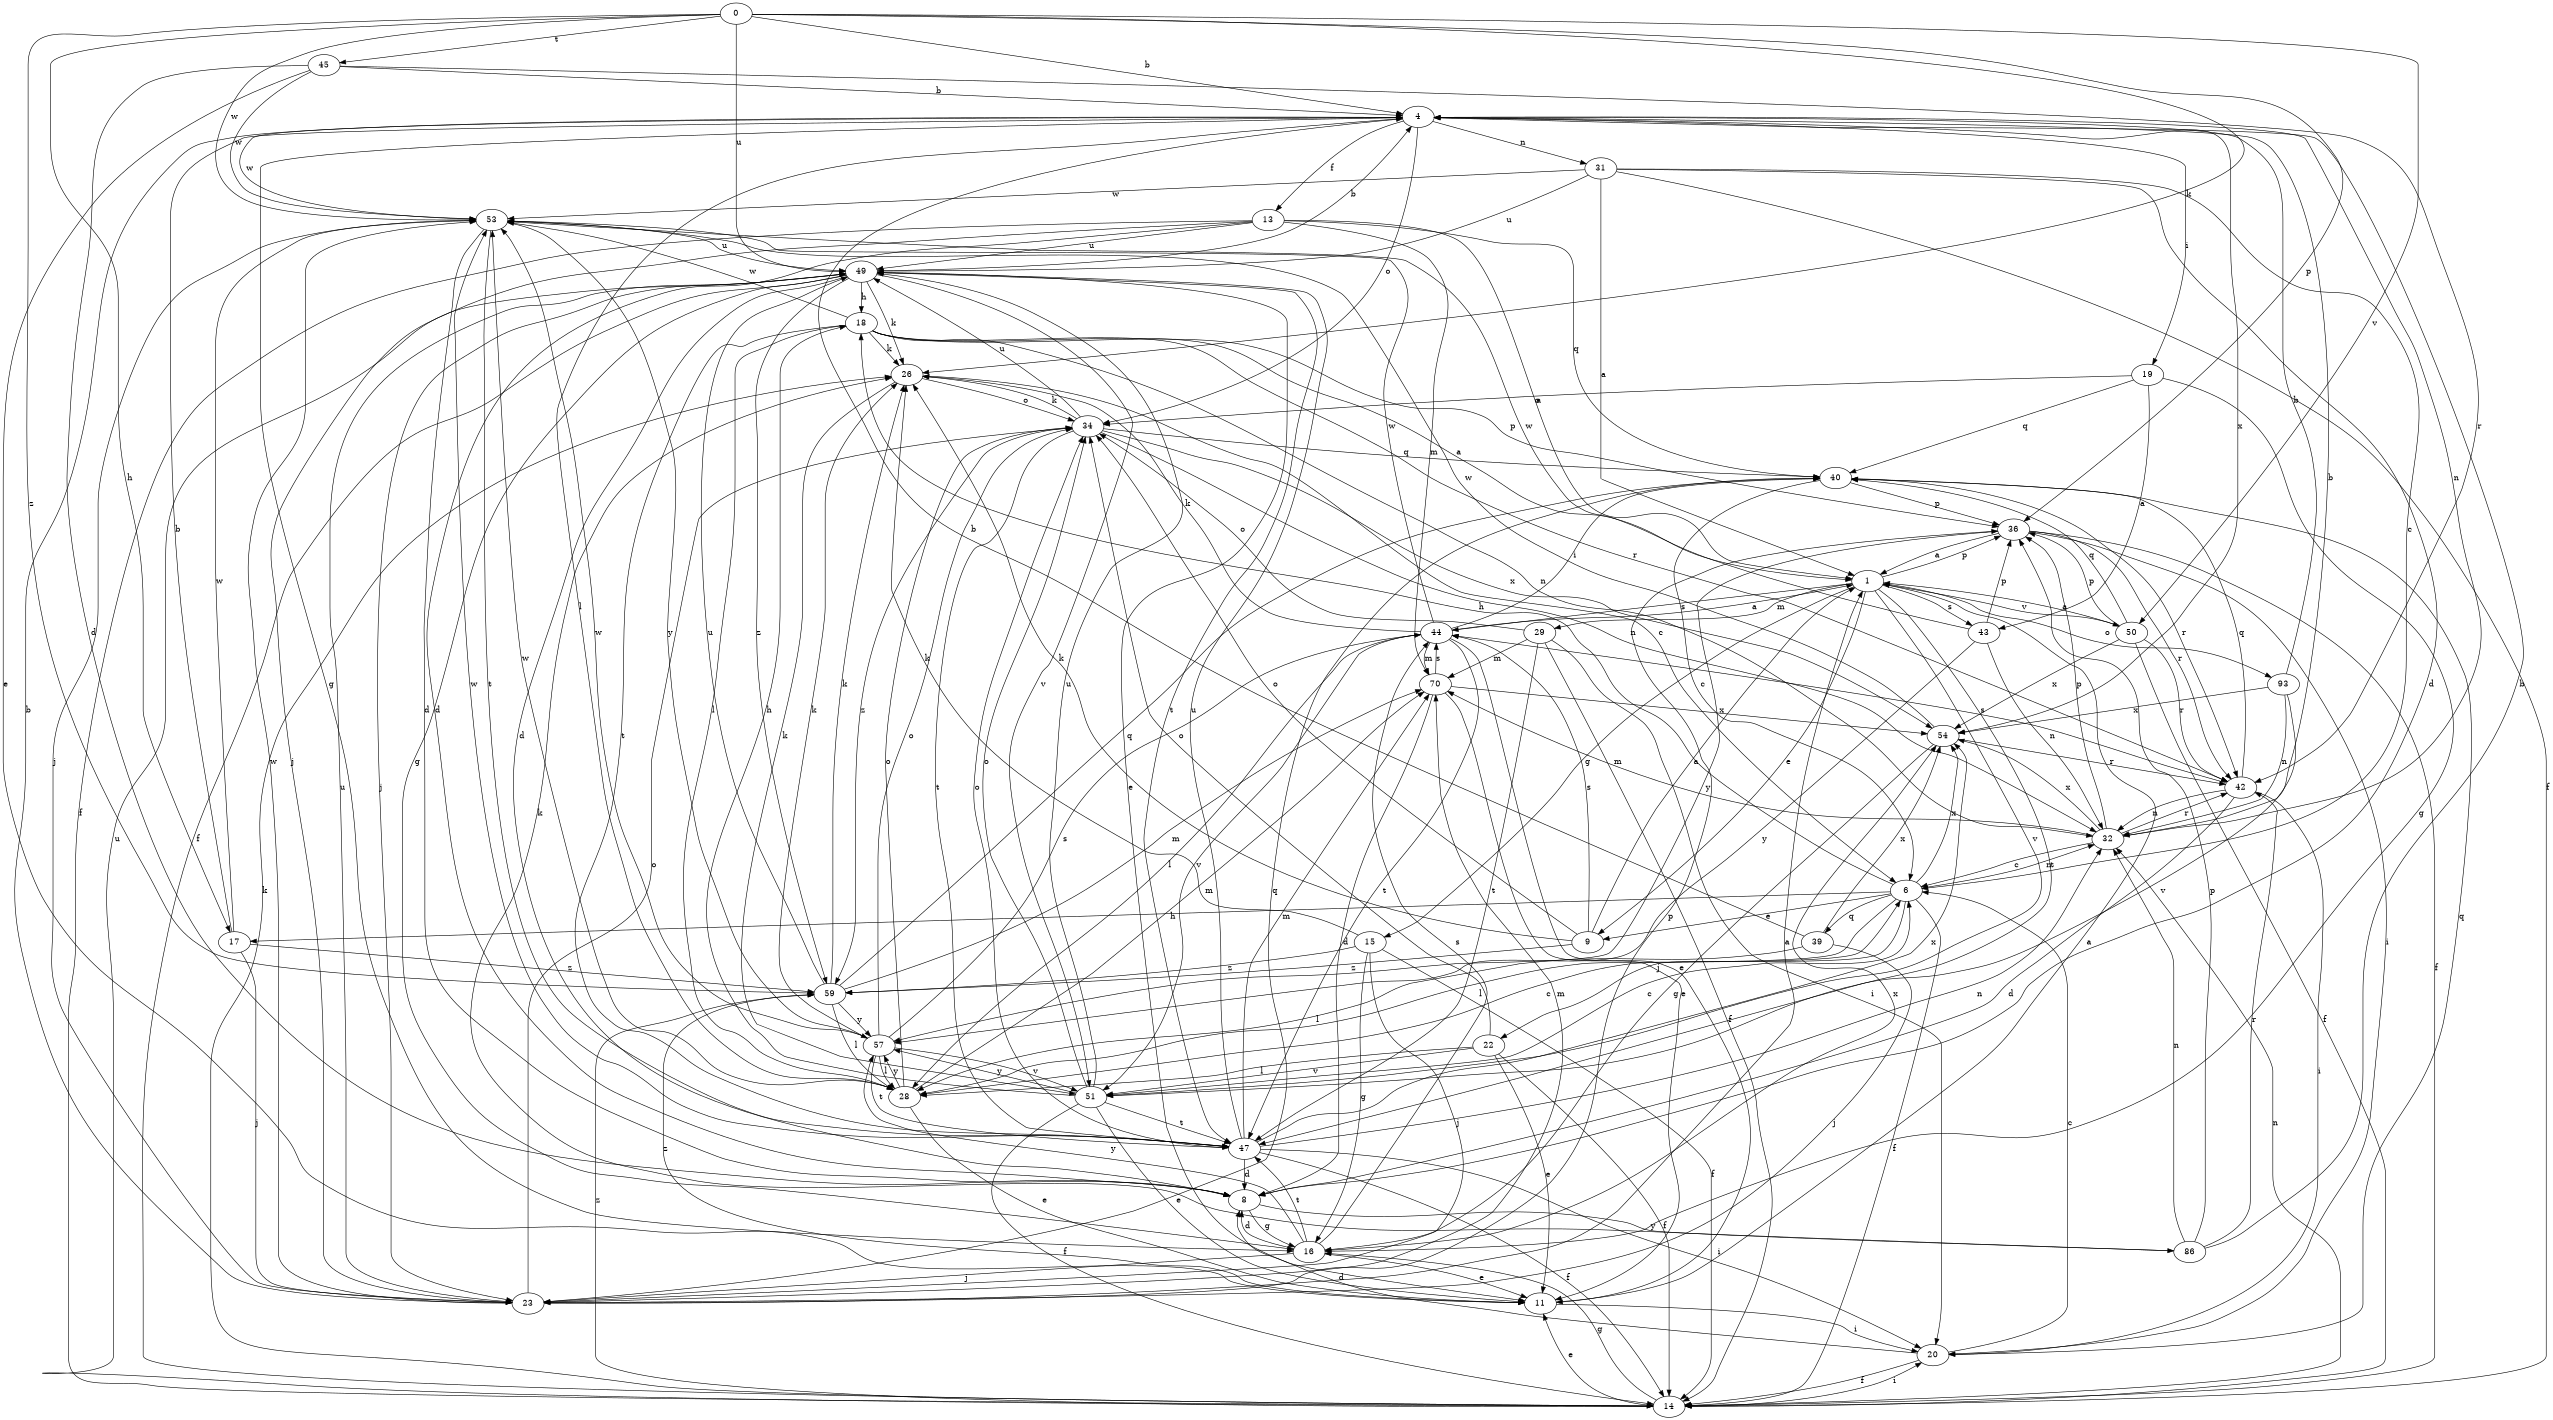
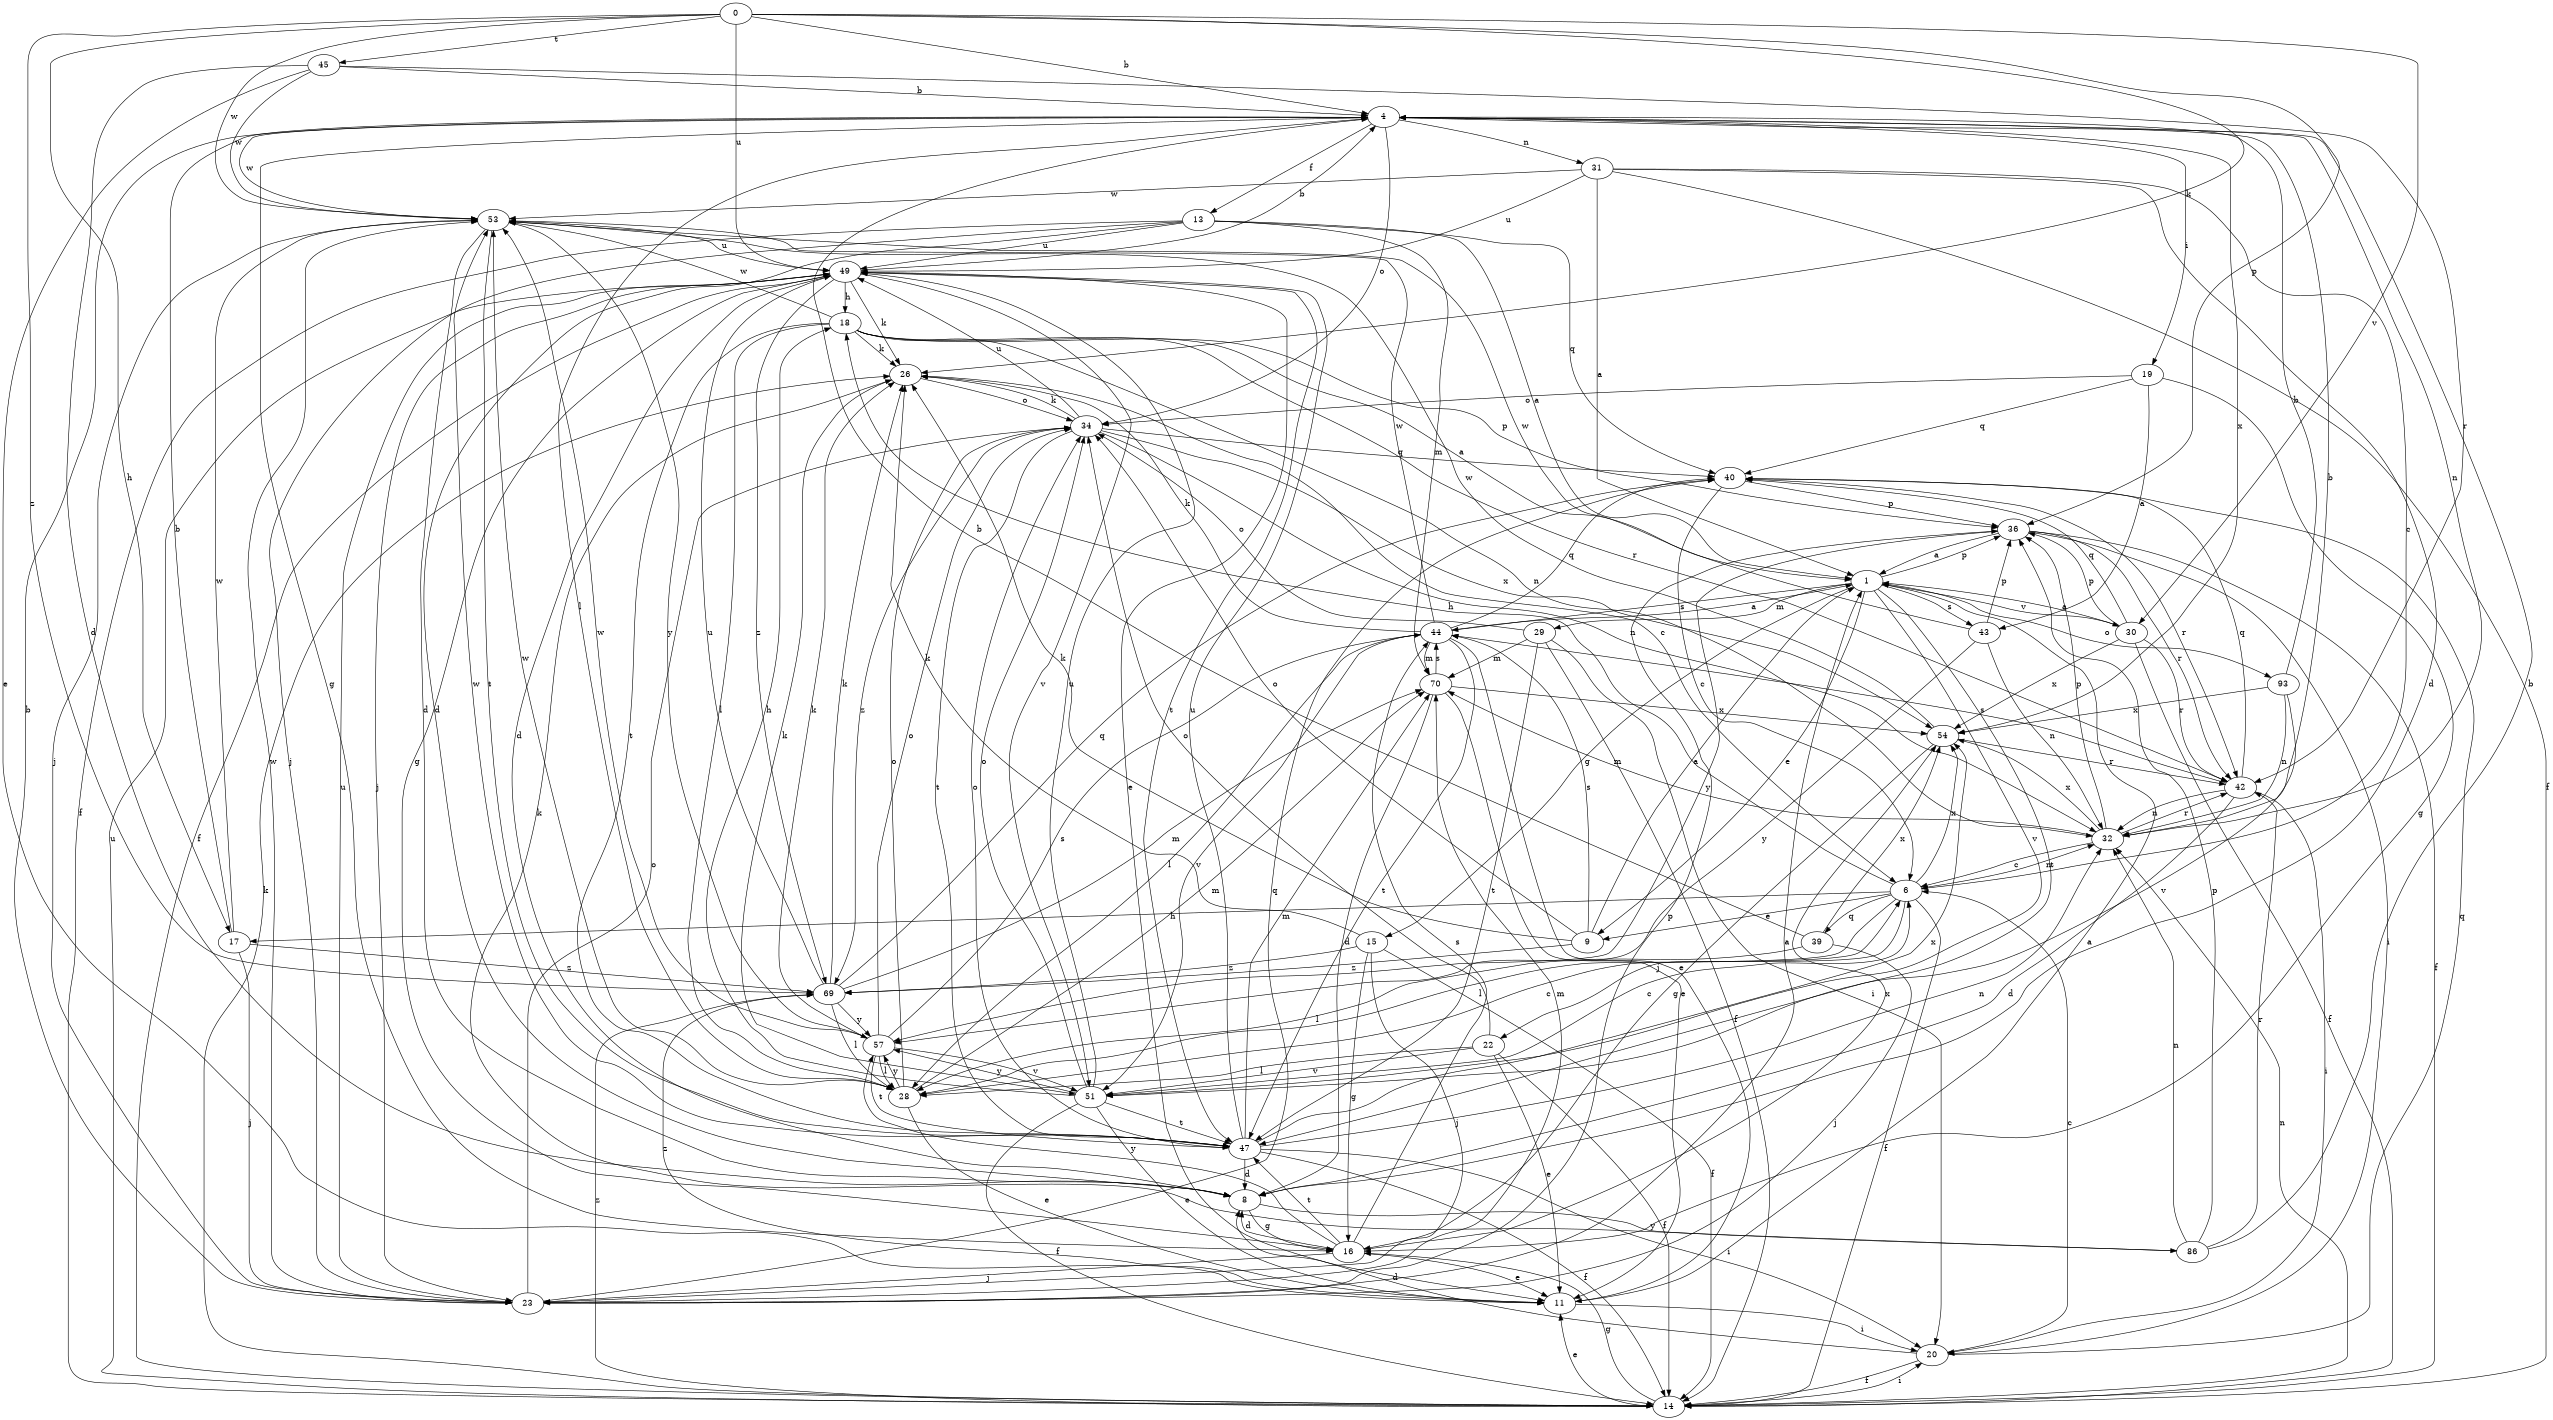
edge "44" -> "40": label "i" -> "q"
node "50": label "50" -> "30"
node "59": label "59" -> "69"
